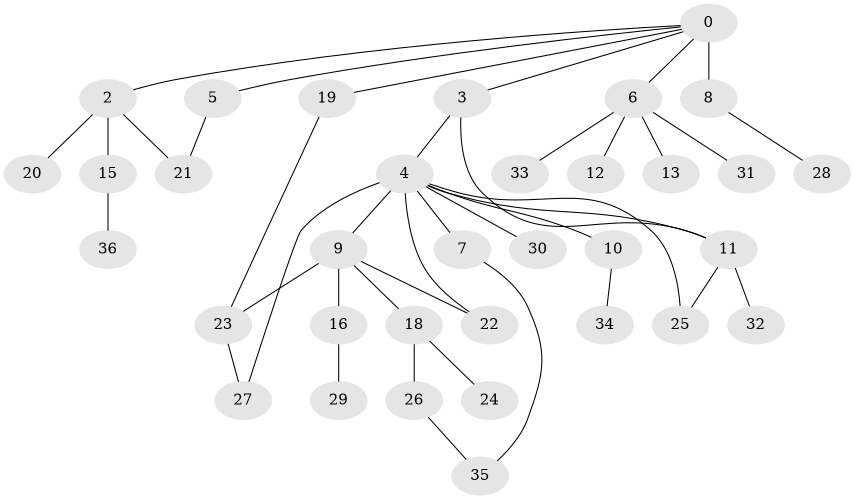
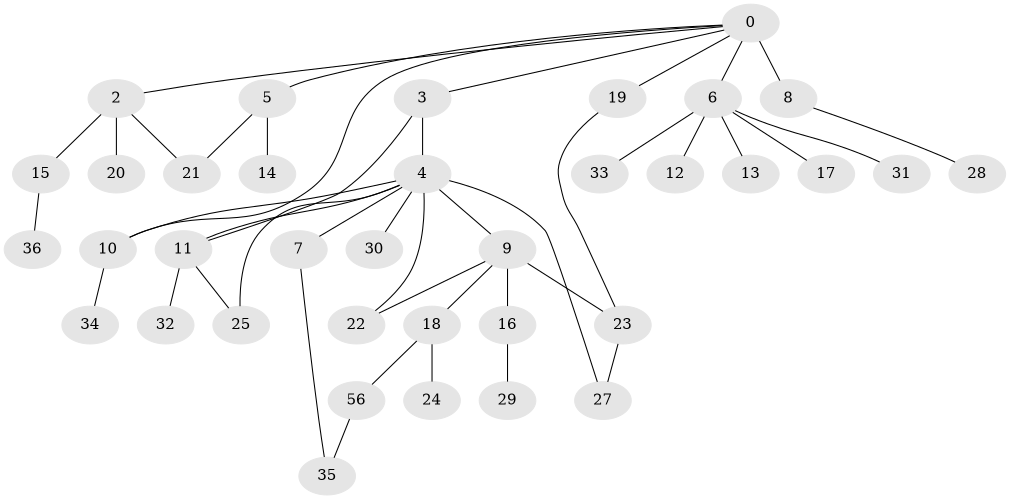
edge "0" -- "10": added
node "14": added
node "17": added
node "26": label "26" -> "56"
